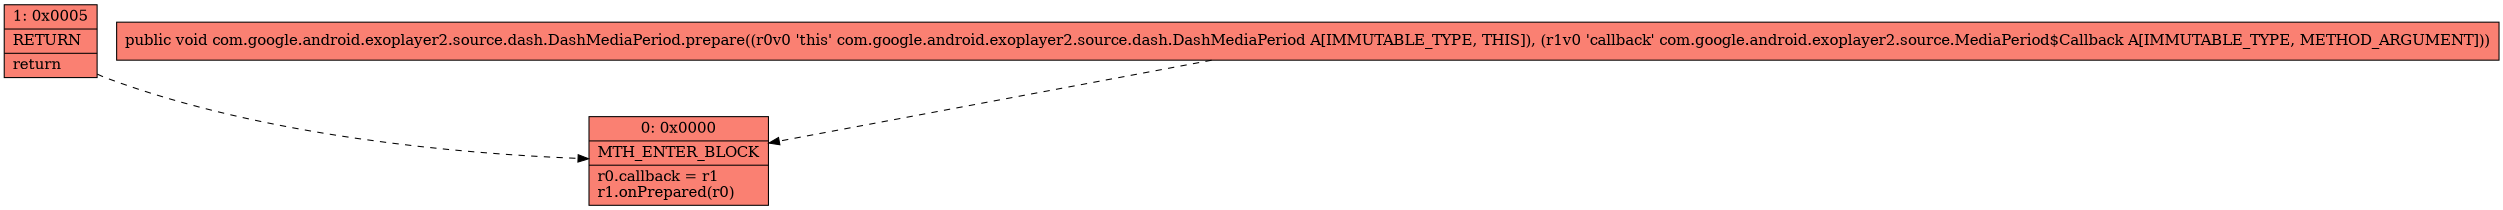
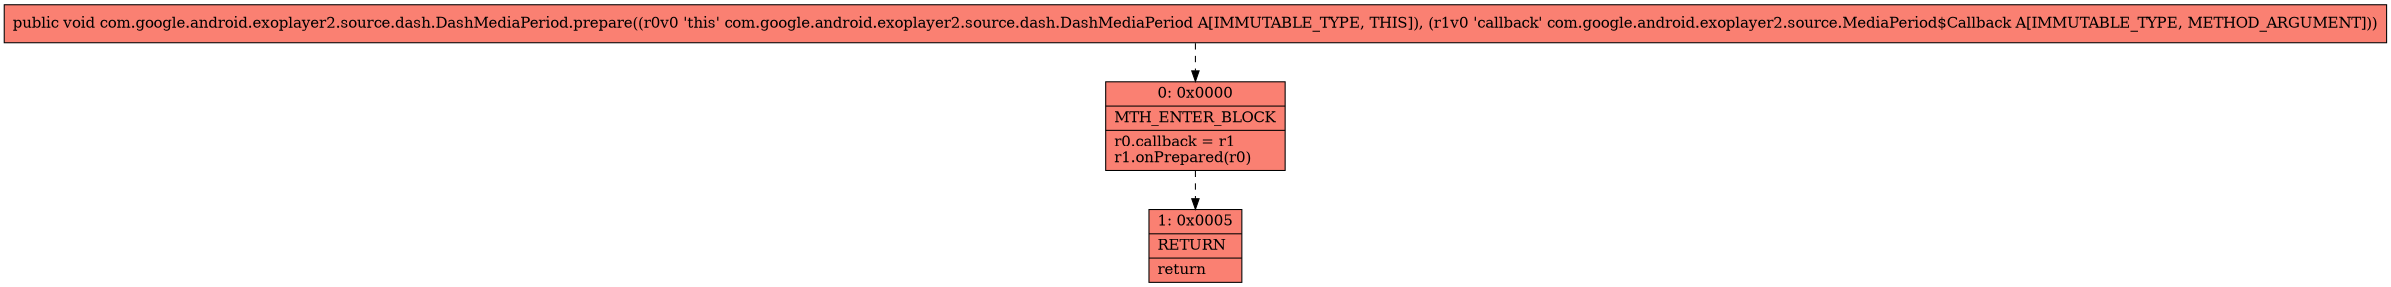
edge "1: 0x0005" -> "0: 0x0000": reversed
